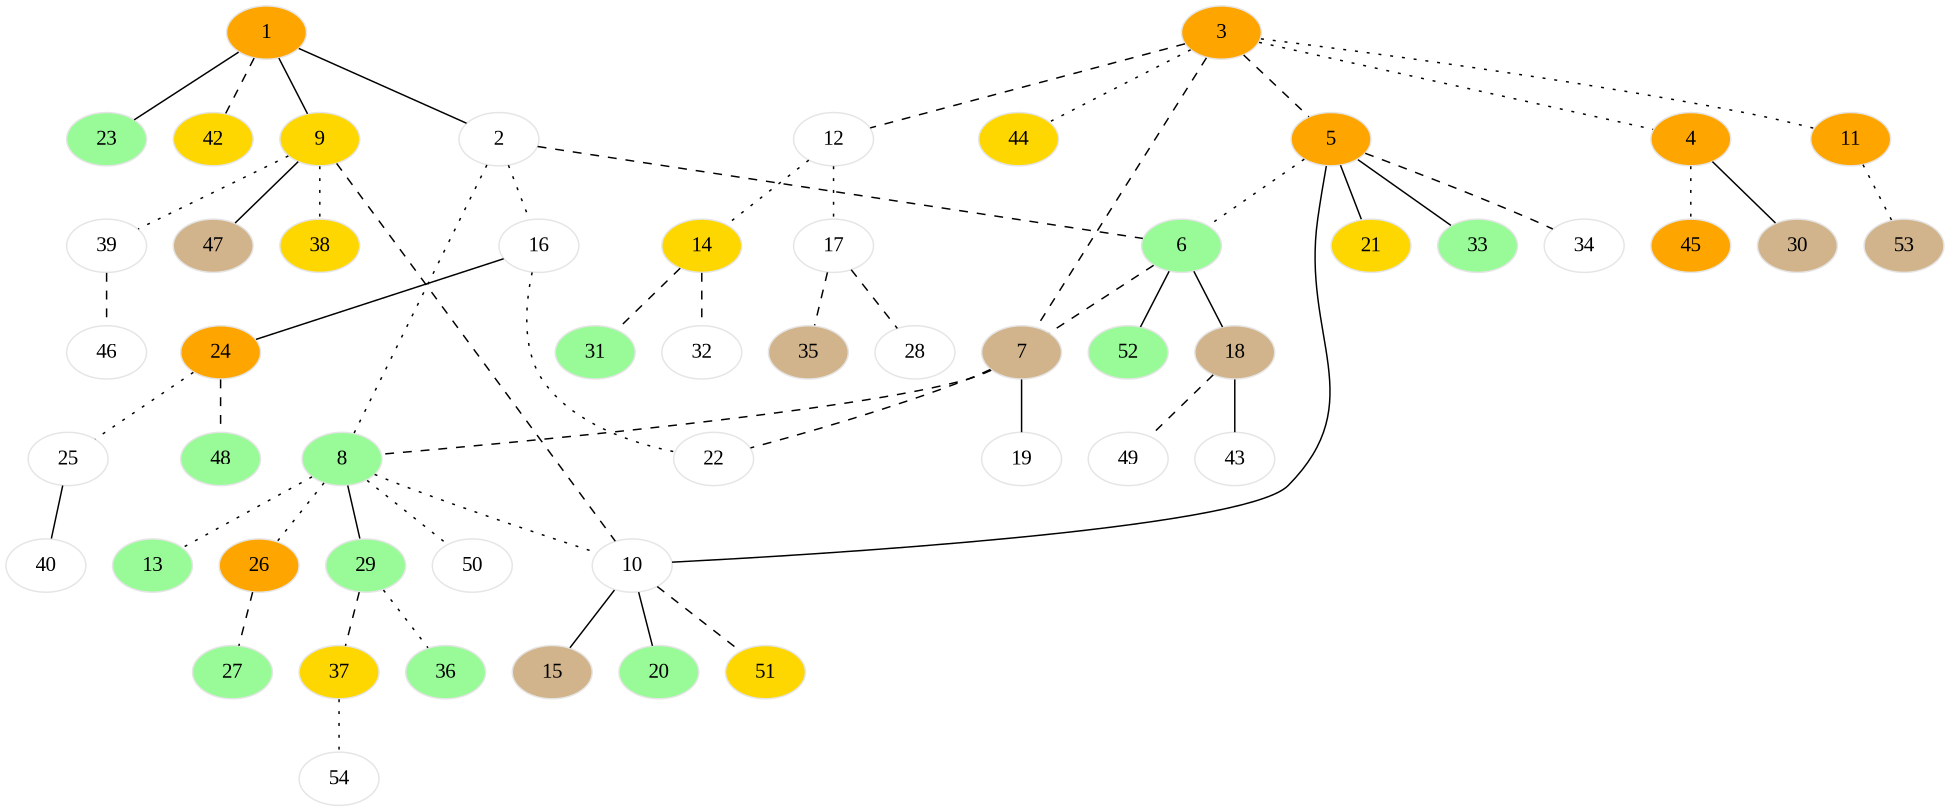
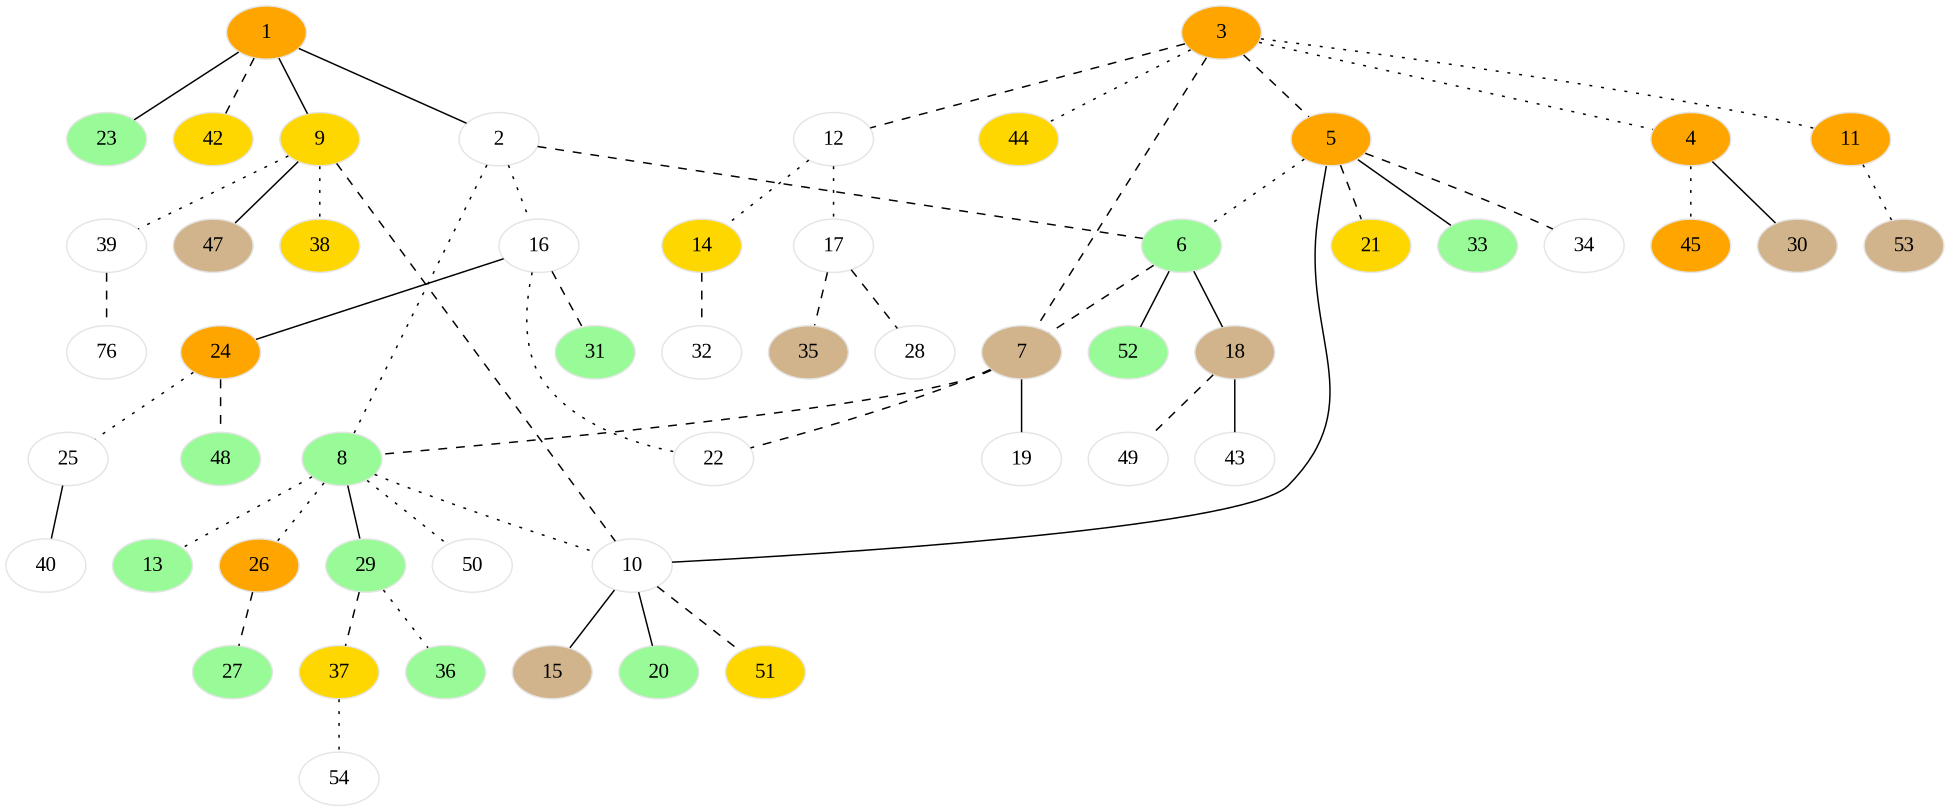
edge "5" -- "21": style solid -> dashed
edge "14" -- "31": now "16" -- "31"
node "46": label "46" -> "76"
